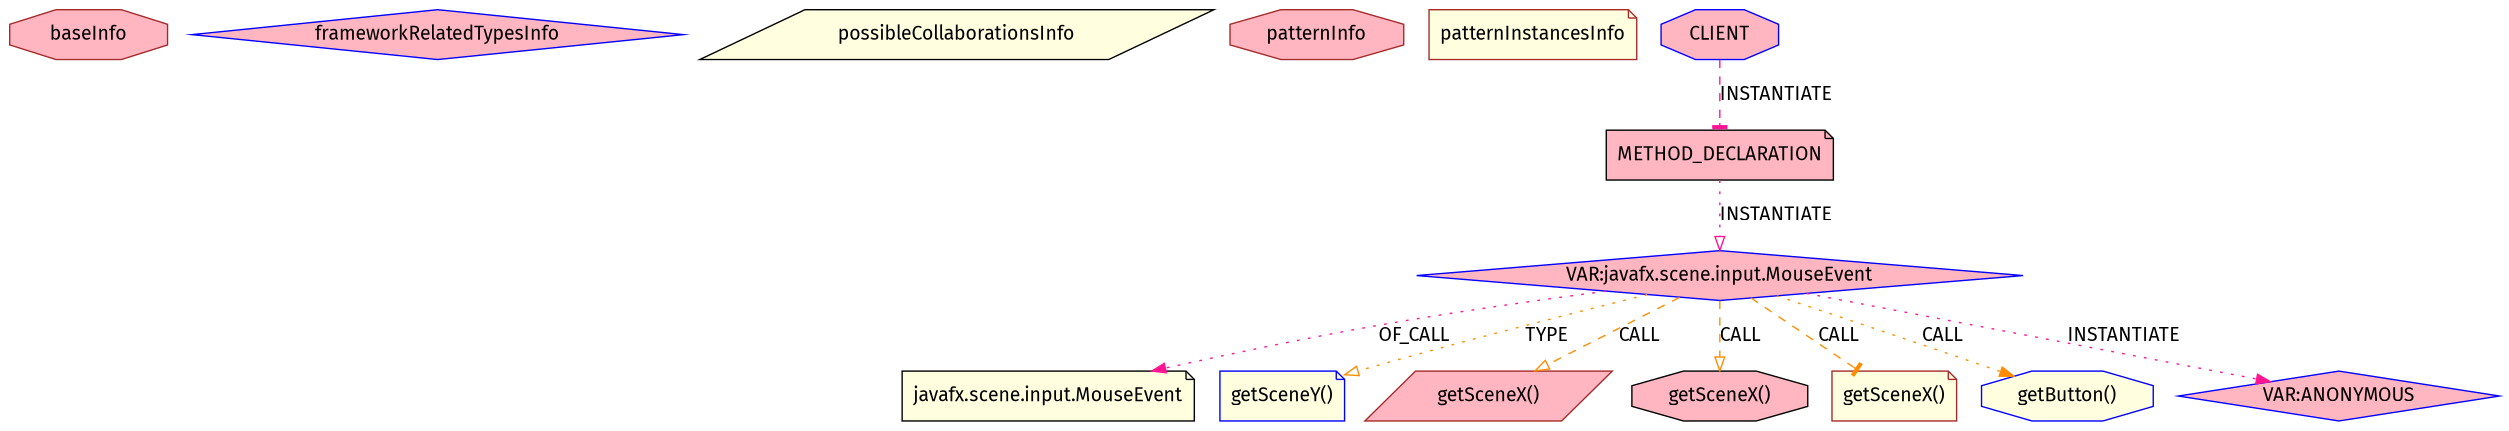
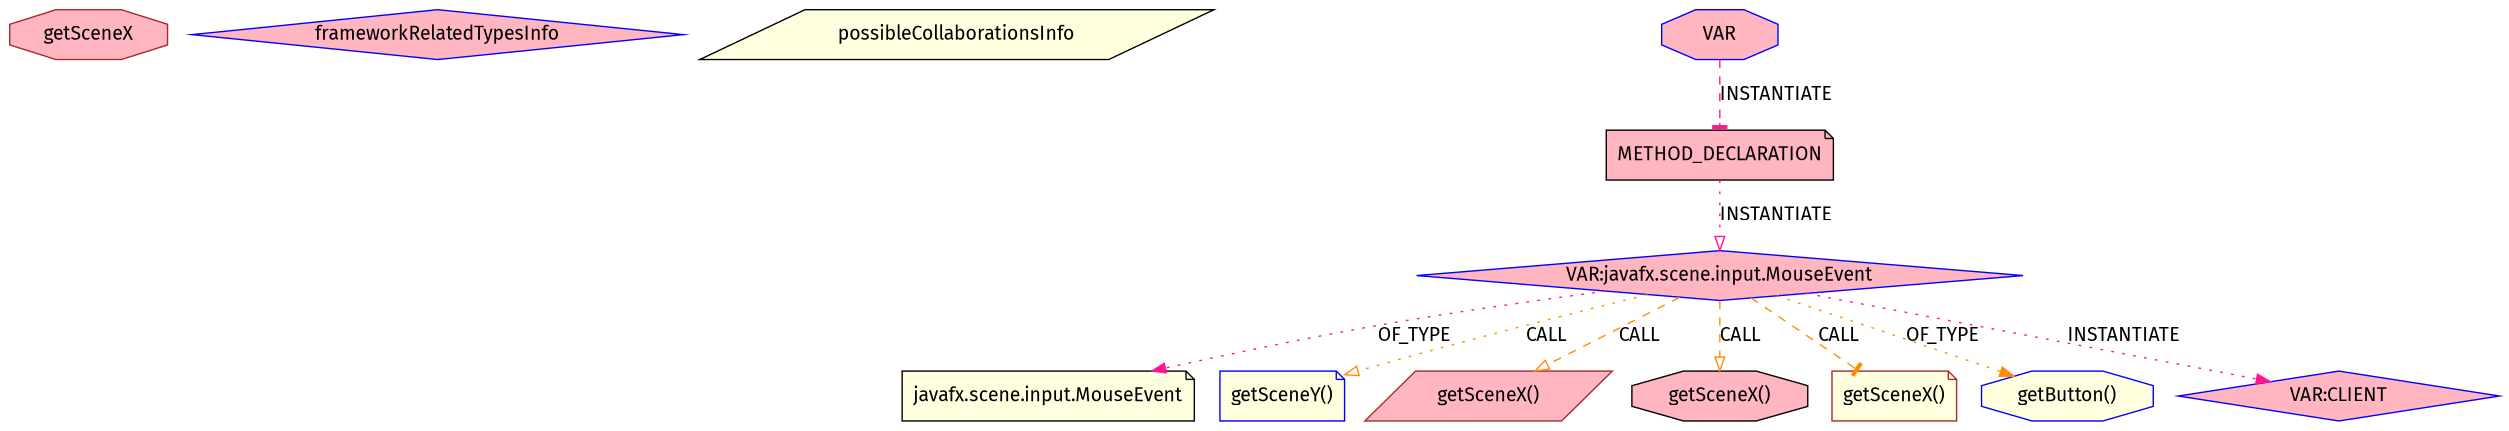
node "baseInfo": label "baseInfo" -> "getSceneX"
node "patternInfo": removed
node "patternInstancesInfo": removed
node "CLIENT": label "CLIENT" -> "VAR"
edge "VAR:javafx.scene.input.MouseEvent" -> "javafx.scene.input.MouseEvent": label "OF_CALL" -> "OF_TYPE"
edge "VAR:javafx.scene.input.MouseEvent" -> "getSceneY()": label "TYPE" -> "CALL"
edge "VAR:javafx.scene.input.MouseEvent" -> "getButton()": label "CALL" -> "OF_TYPE"
node "VAR:ANONYMOUS": label "VAR:ANONYMOUS" -> "VAR:CLIENT"
